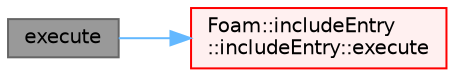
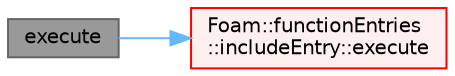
node "Foam::includeEntry ::includeEntry::execute": label "Foam::includeEntry ::includeEntry::execute" -> "Foam::functionEntries ::includeEntry::execute"
